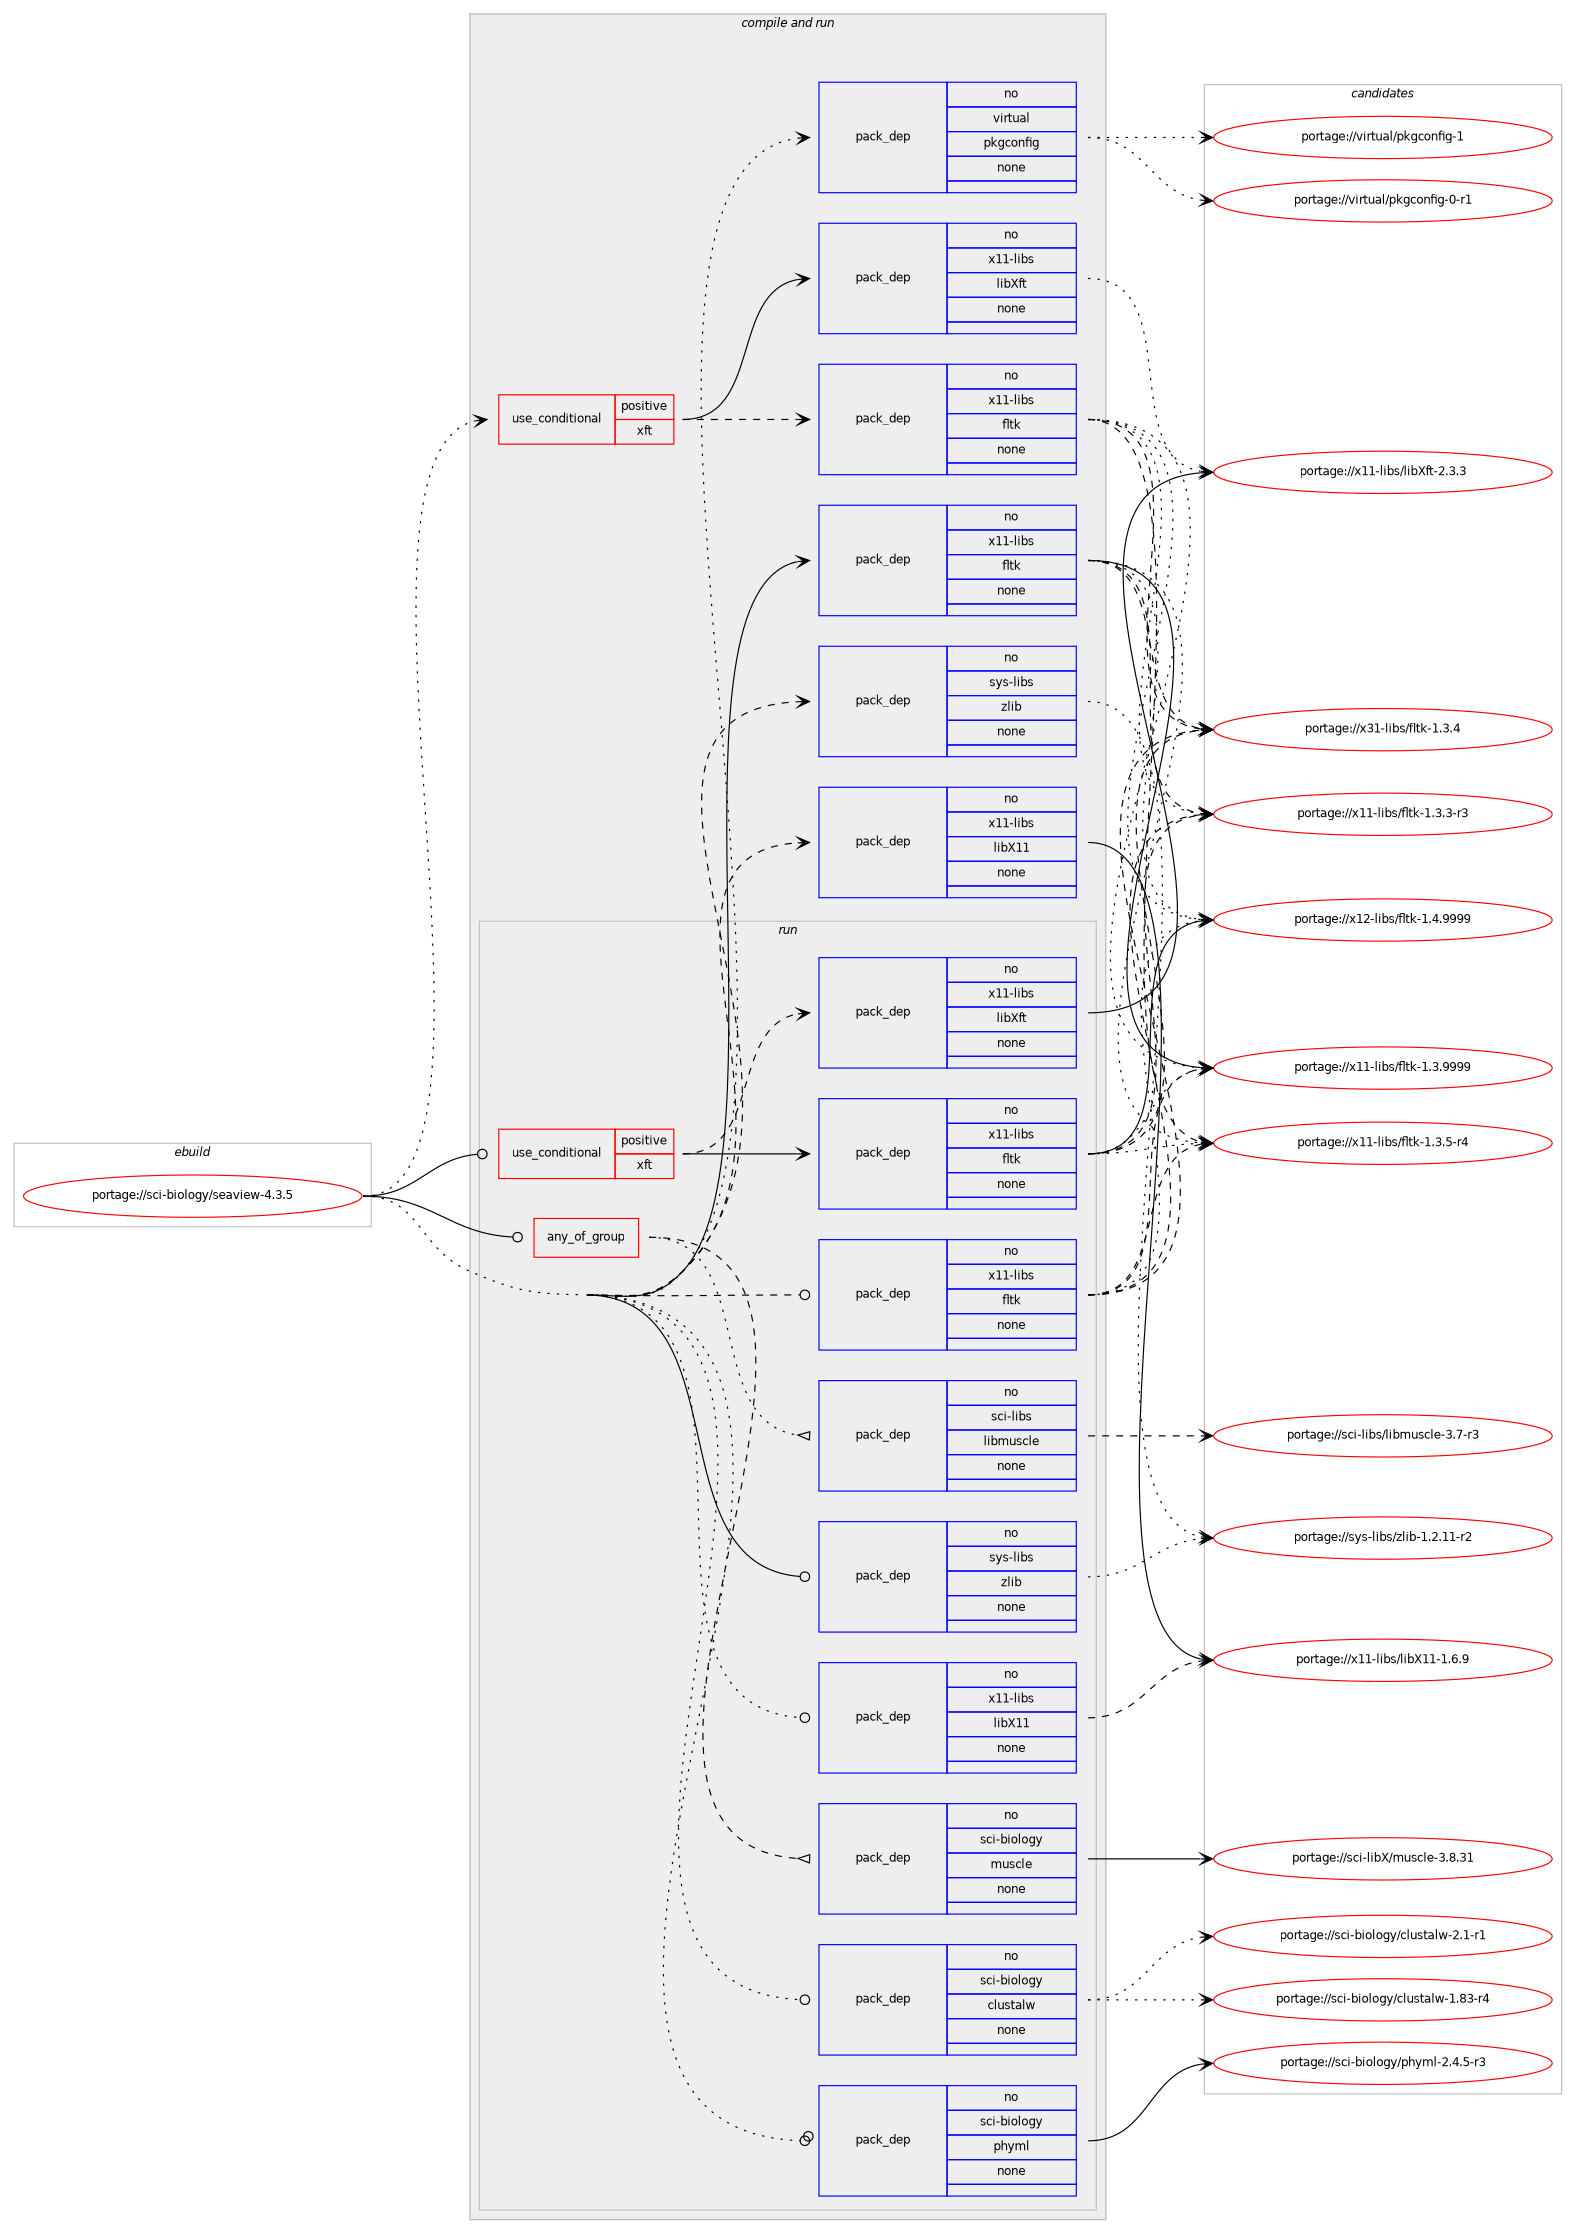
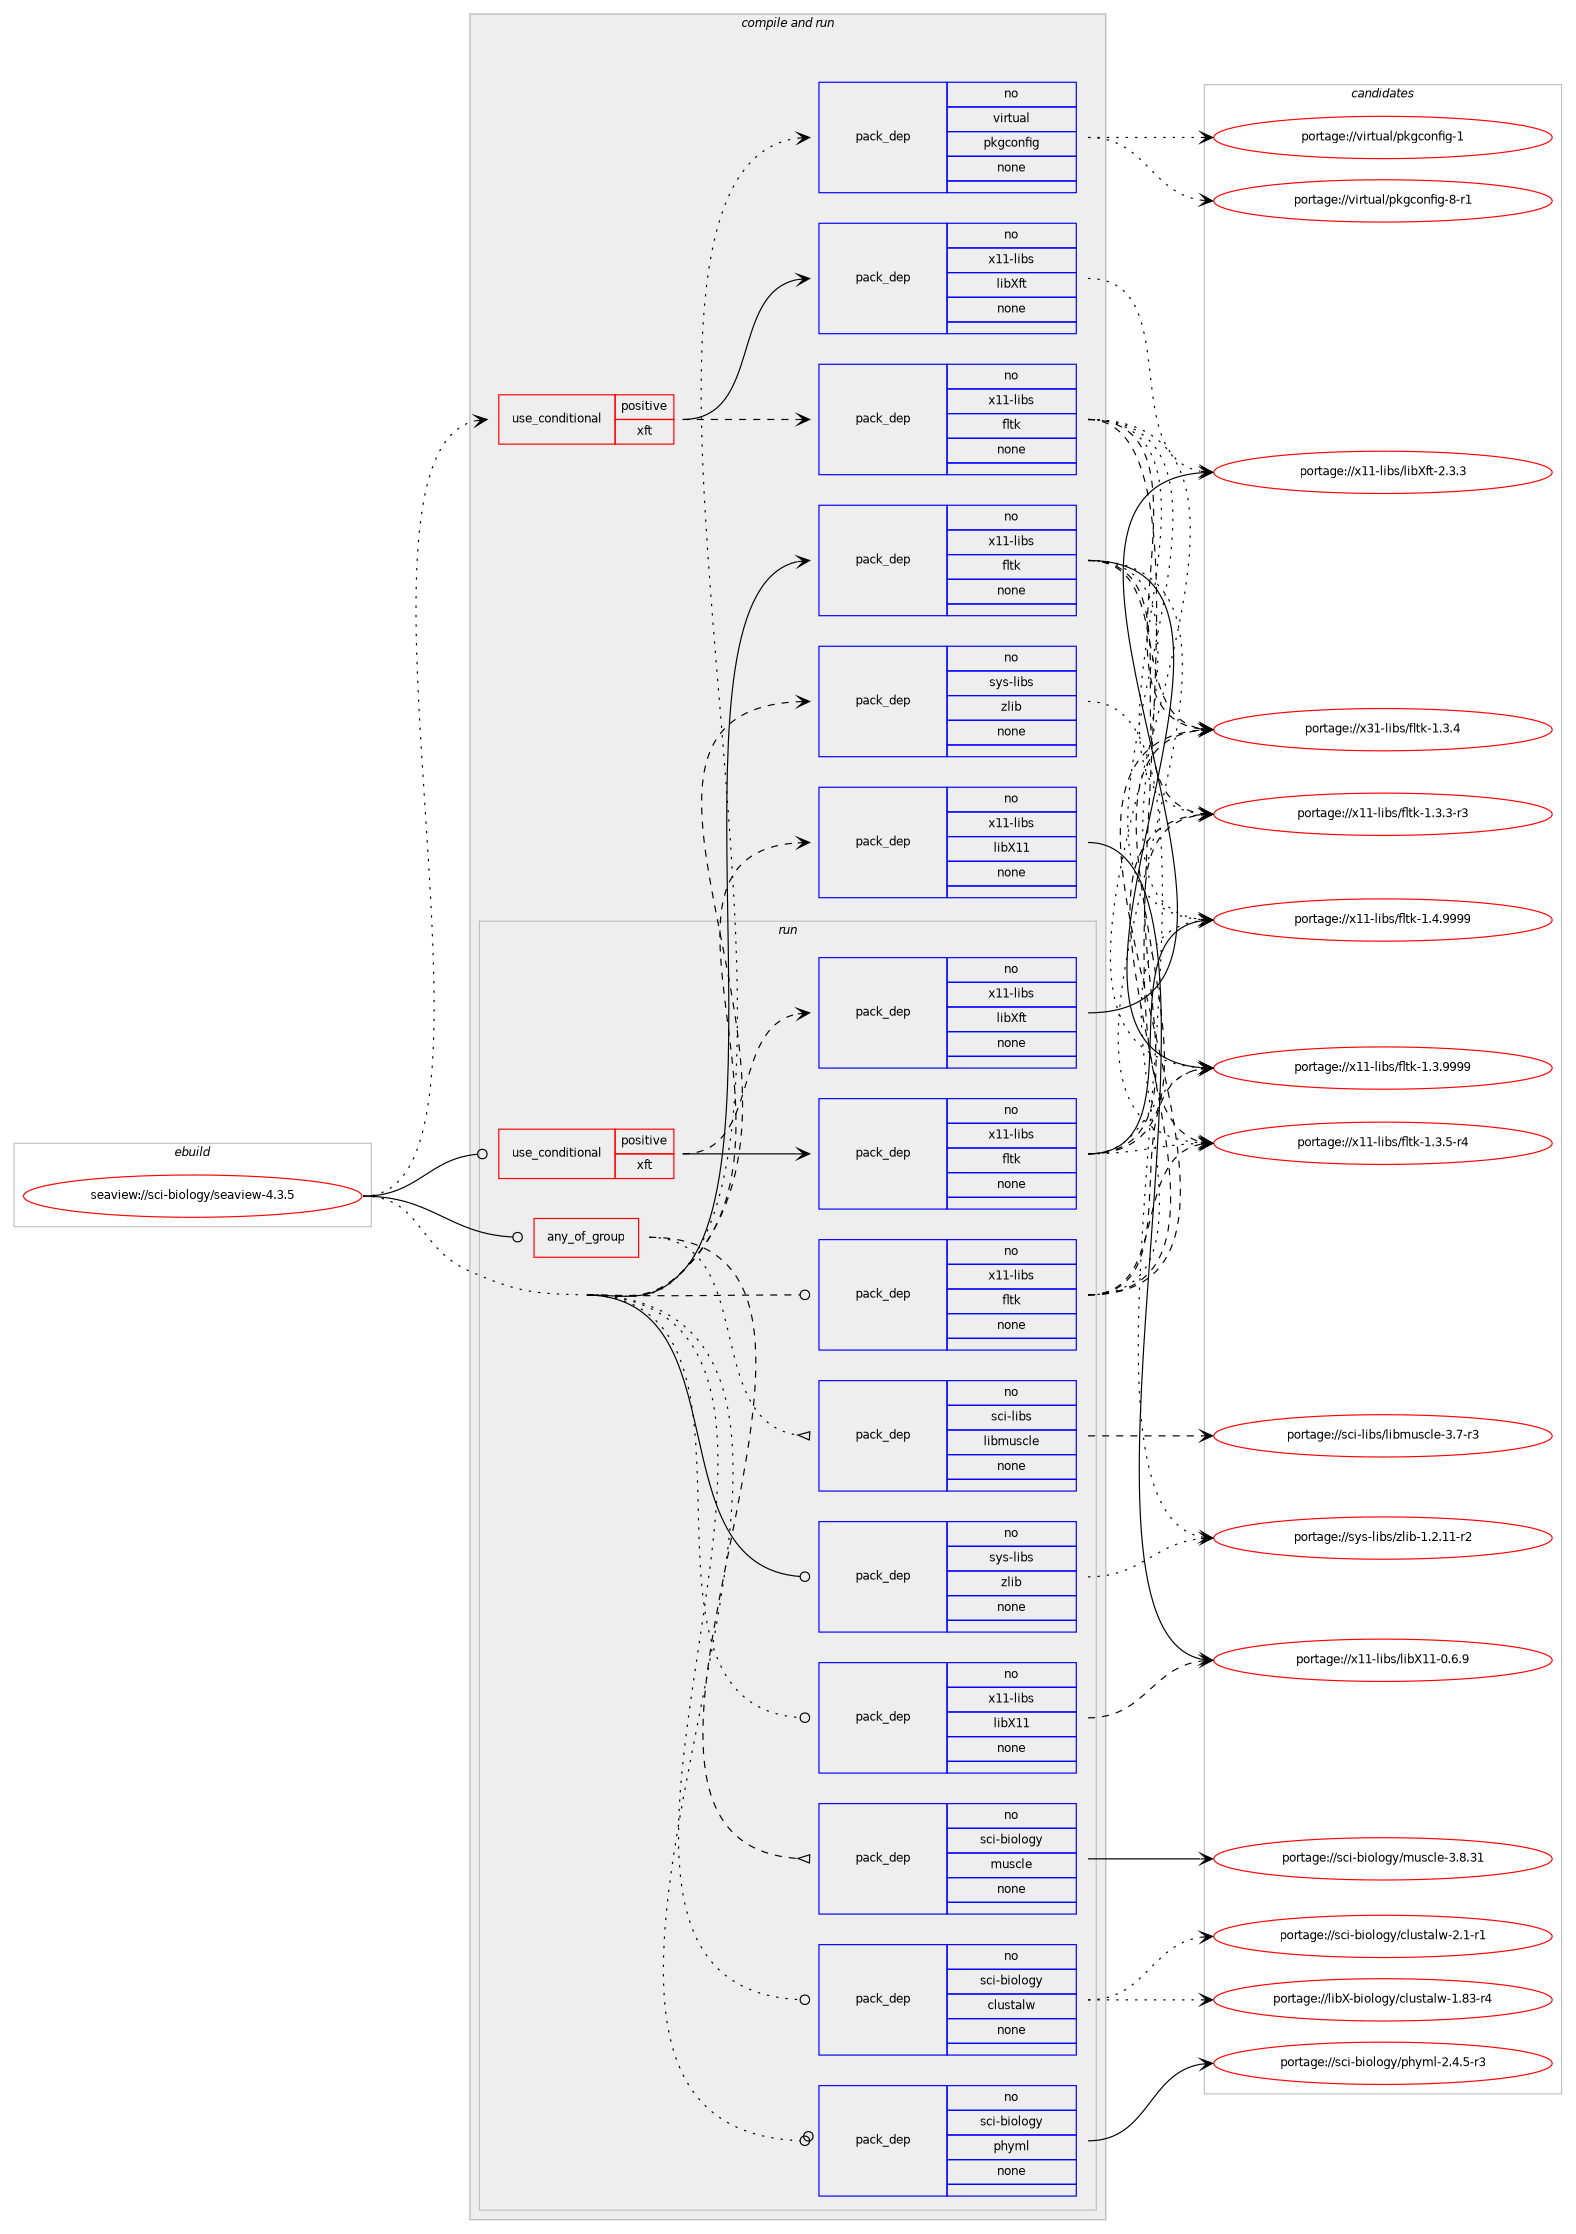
node "portage://virtual/pkgconfig-0-r1": label "portage://virtual/pkgconfig-0-r1" -> "portage://virtual/pkgconfig-8-r1"
node "portage://x12-libs/fltk-1.4.9999": label "portage://x12-libs/fltk-1.4.9999" -> "portage://x11-libs/fltk-1.4.9999"
node "portage://sci-biology/seaview-4.3.5": label "portage://sci-biology/seaview-4.3.5" -> "seaview://sci-biology/seaview-4.3.5"
node "portage://x11-libs/libX11-1.6.9": label "portage://x11-libs/libX11-1.6.9" -> "portage://x11-libs/libX11-0.6.9"
node "portage://sci-libX/muscle-3.8.31": label "portage://sci-libX/muscle-3.8.31" -> "portage://sci-biology/muscle-3.8.31"
node "portage://sci-biology/clustalw-1.83-r4": label "portage://sci-biology/clustalw-1.83-r4" -> "portage://libX-biology/clustalw-1.83-r4"
